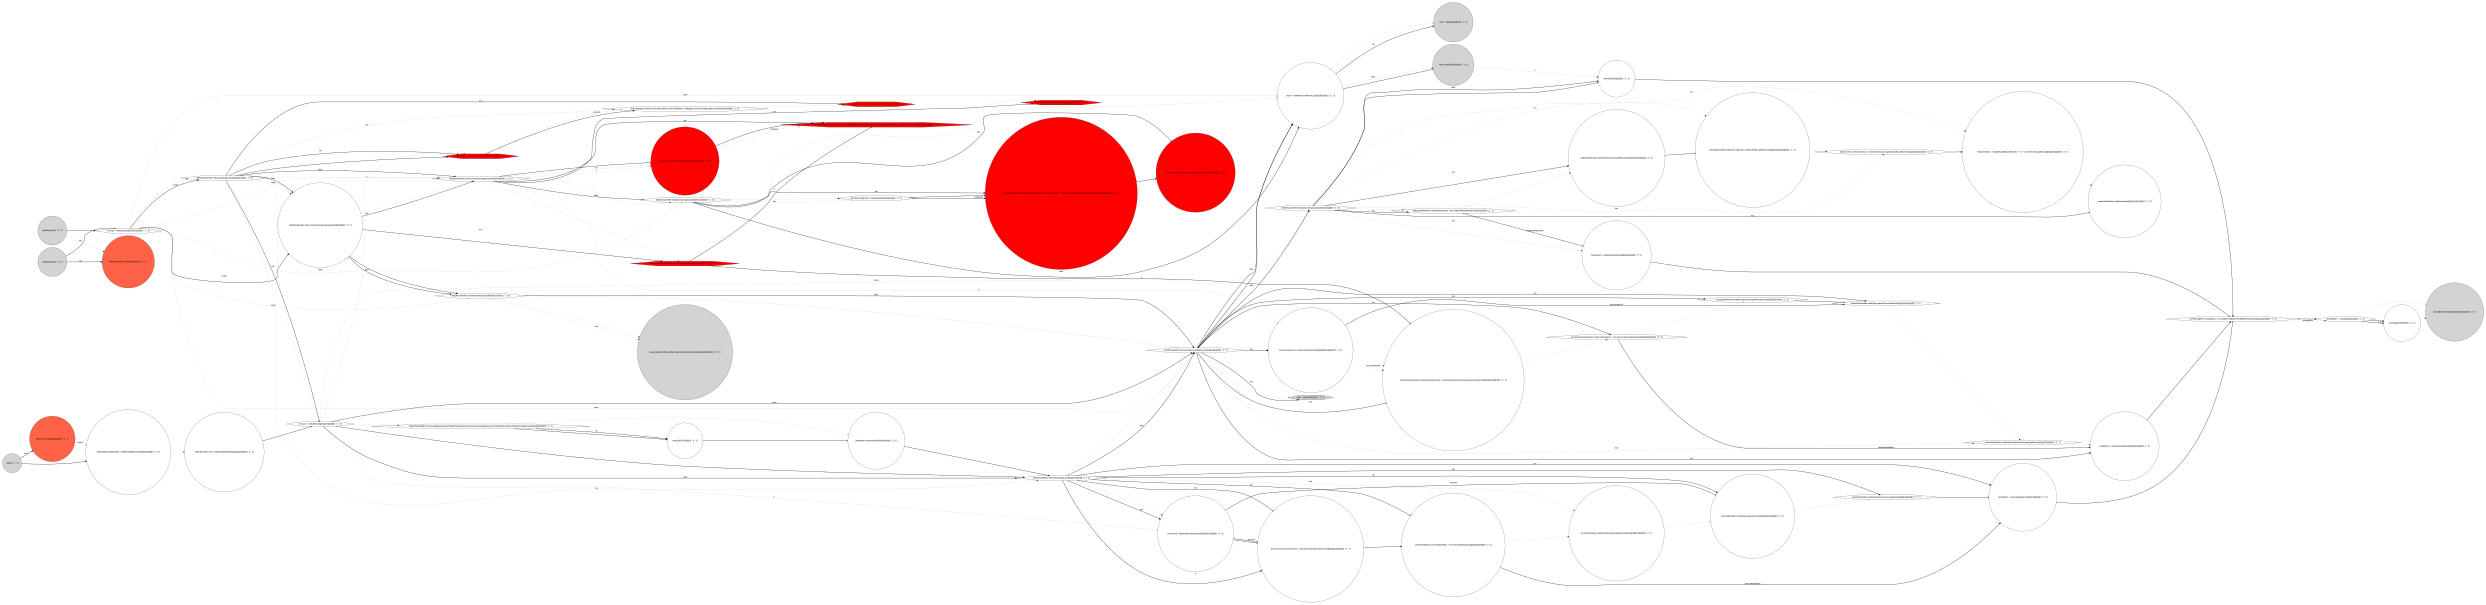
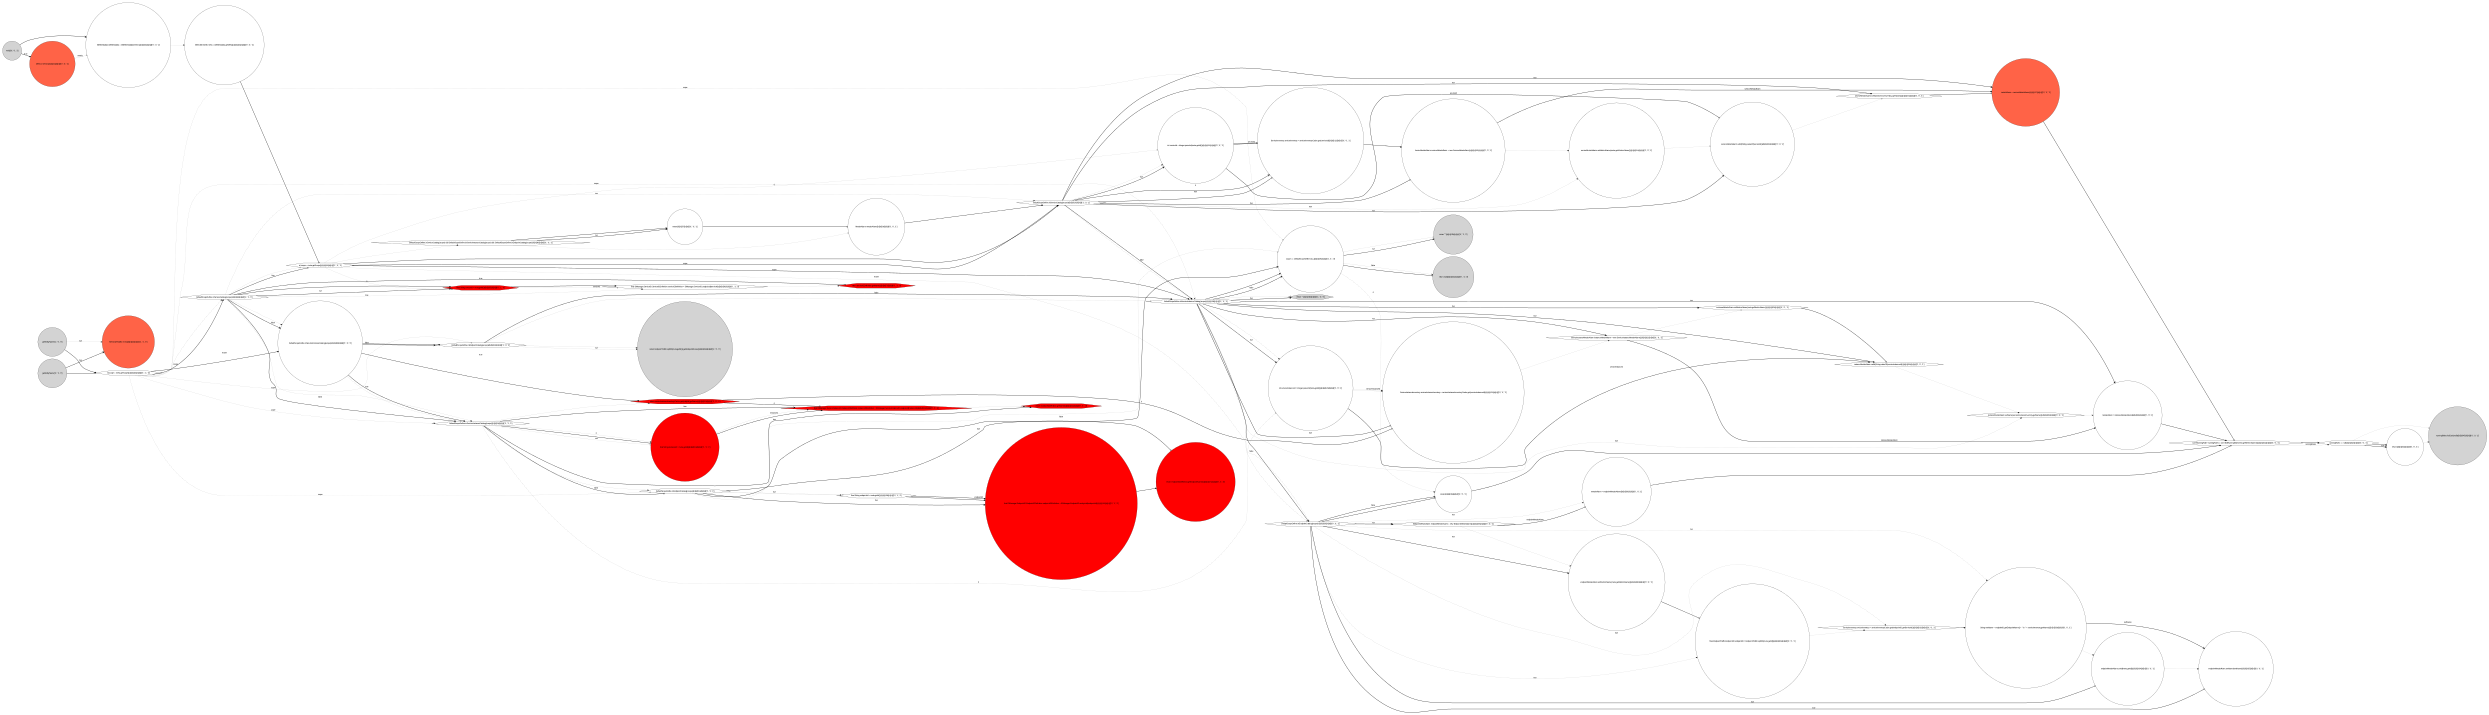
edge "return null@@@23@@@['0', '1', '0']" -> "return@@@39@@@['0', '0', '1']": now "scope == DefaultScopeDefine.ALL@@@19@@@['1', '1', '0']" -> "return@@@39@@@['0', '0', '1']"
node "metaInAlarm = serviceMetaInAlarm@@@17@@@['0', '0', '1']": fillcolor white -> tomato
node "endpointMetaInAlarm.setName(textName)@@@35@@@['0', '0', '1']": added
